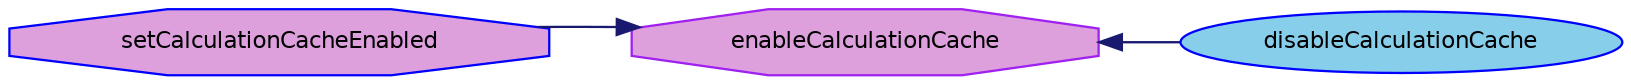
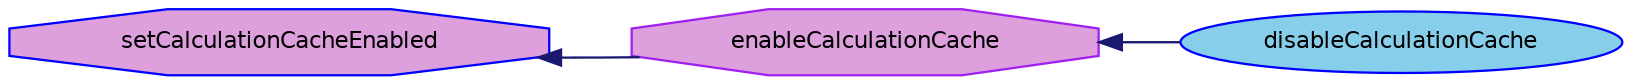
edge "setCalculationCacheEnabled" -> "enableCalculationCache": reversed
